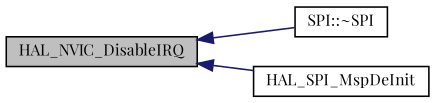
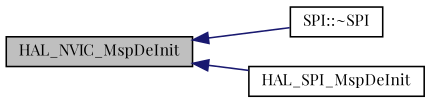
node "HAL_NVIC_DisableIRQ": label "HAL_NVIC_DisableIRQ" -> "HAL_NVIC_MspDeInit"
